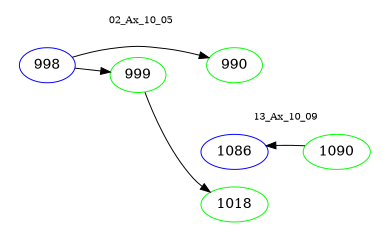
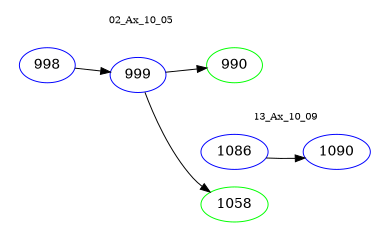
edge "998" -> "990": now "999" -> "990"
node "999": color green -> blue
edge "1090" -> "1086": reversed
node "1090": color green -> blue
node "1018": label "1018" -> "1058"
